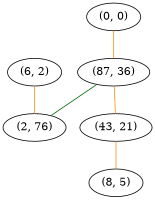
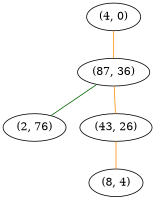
node "(0, 0)": label "(0, 0)" -> "(4, 0)"
node "(6, 2)": removed
node "(43, 21)": label "(43, 21)" -> "(43, 26)"
node "(8, 5)": label "(8, 5)" -> "(8, 4)"
